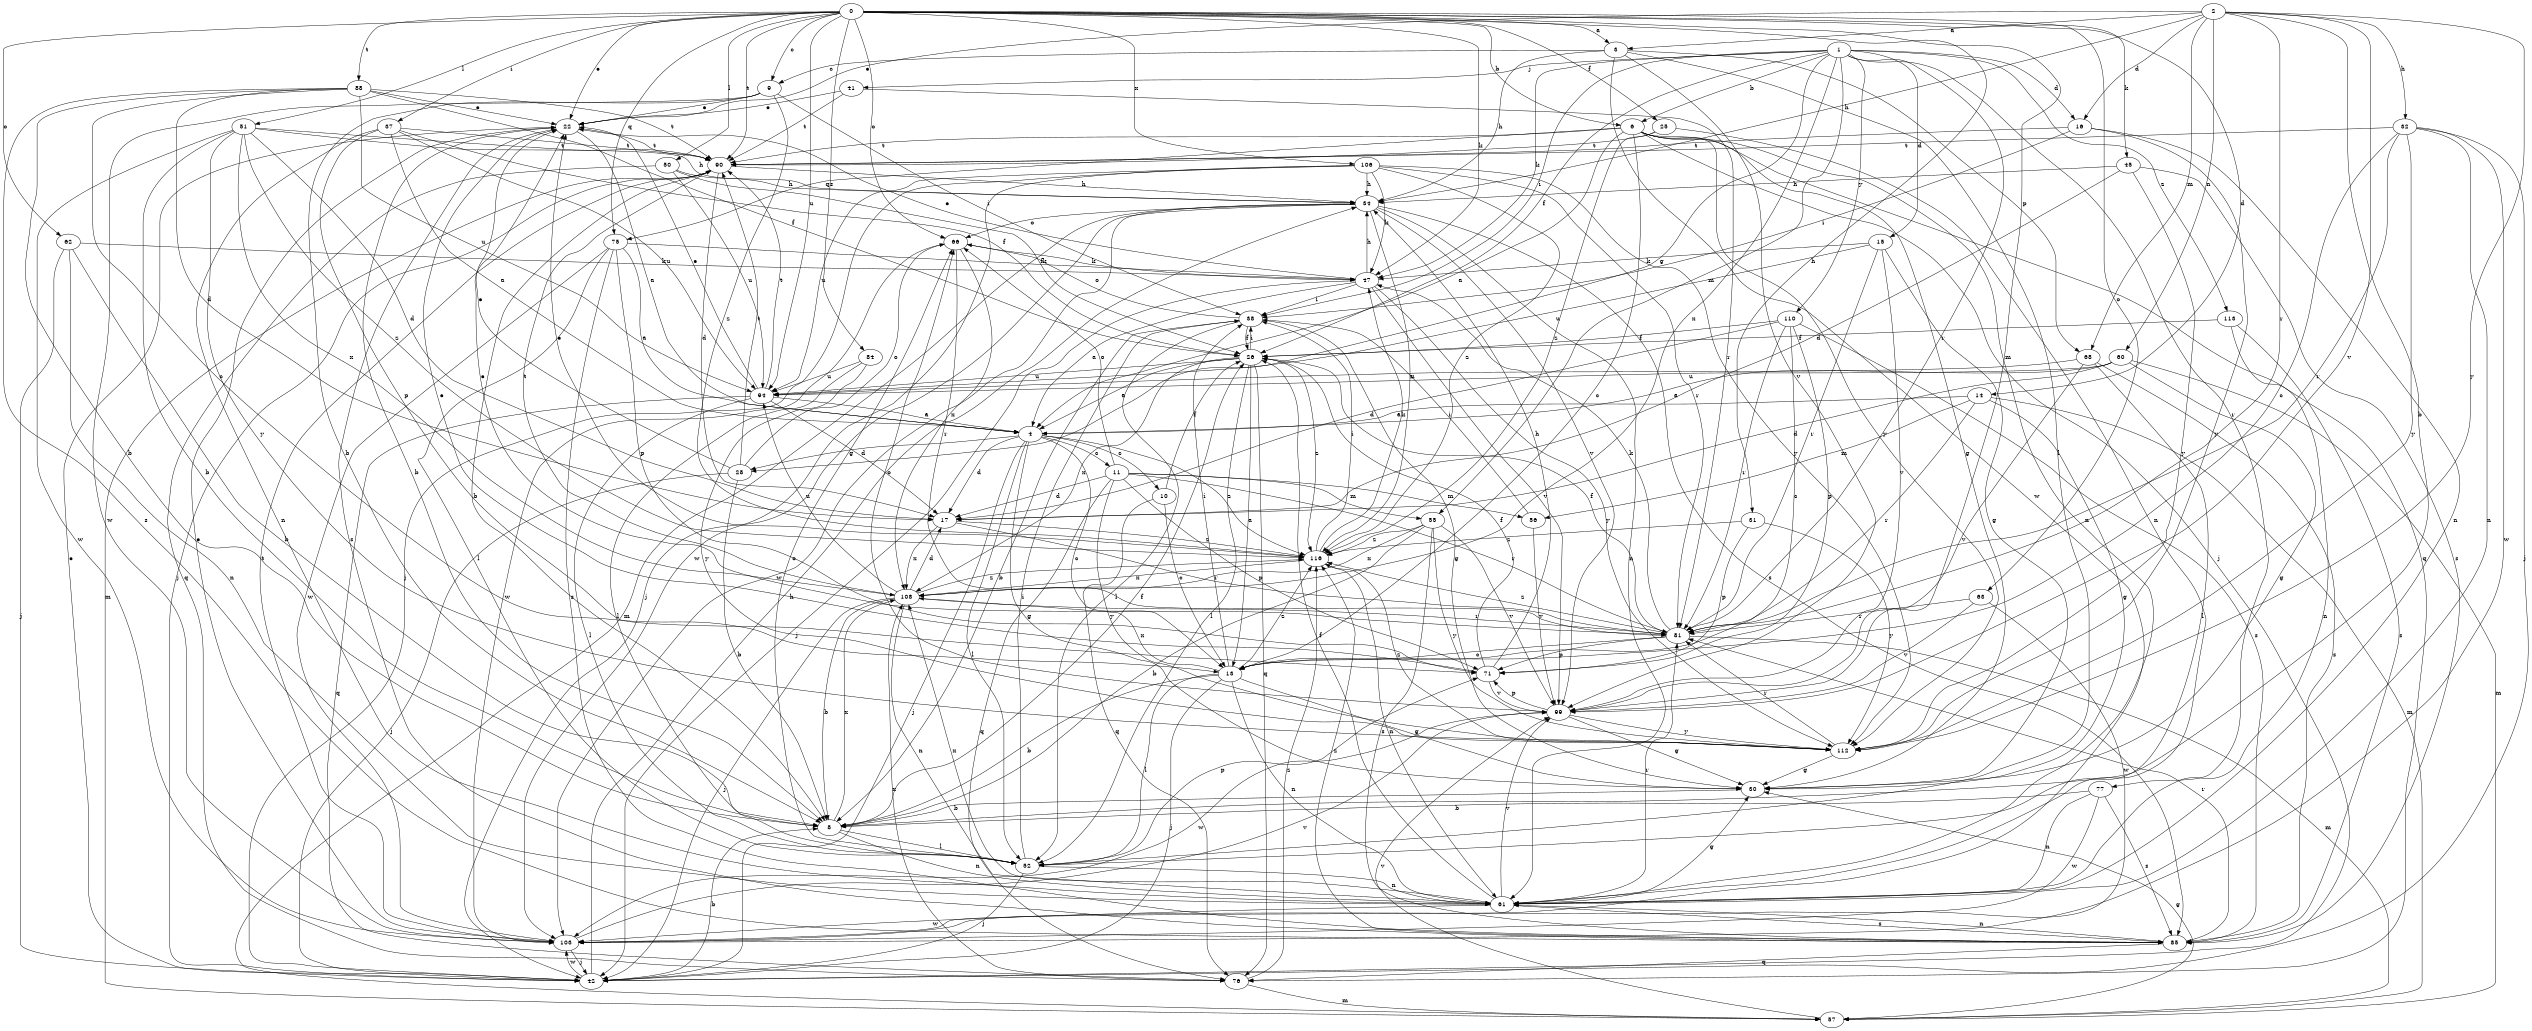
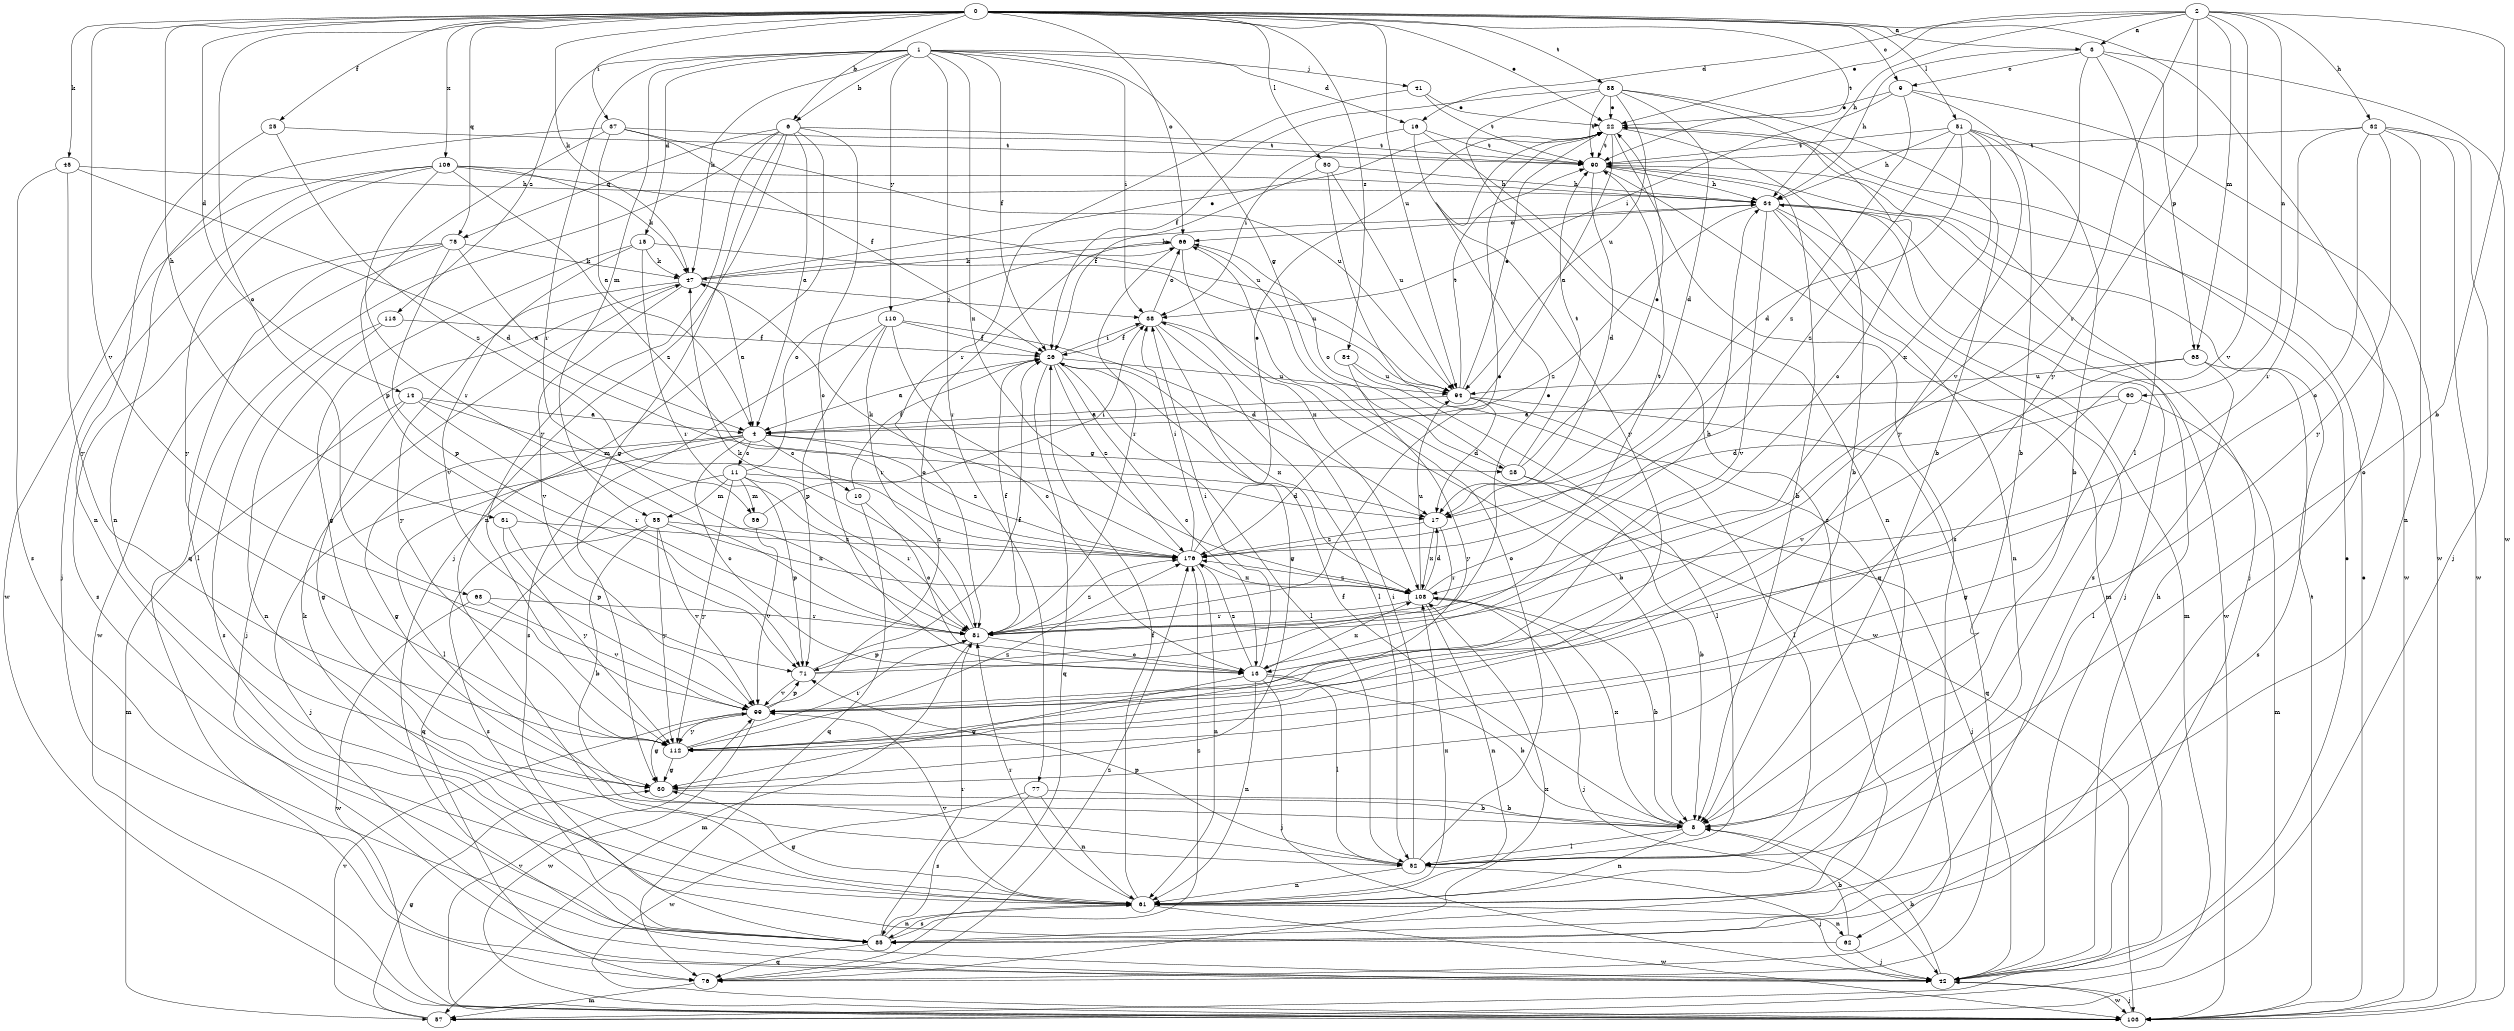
edge "47" -> "38": label "i" -> "j"
edge "0" -> "99": label "m" -> "v"
edge "60" -> "94": removed, label "u"
edge "4" -> "17": removed, label "d"
edge "26" -> "13": label "a" -> "c"
node "116": label "116" -> "176"
edge "62" -> "61": reversed
